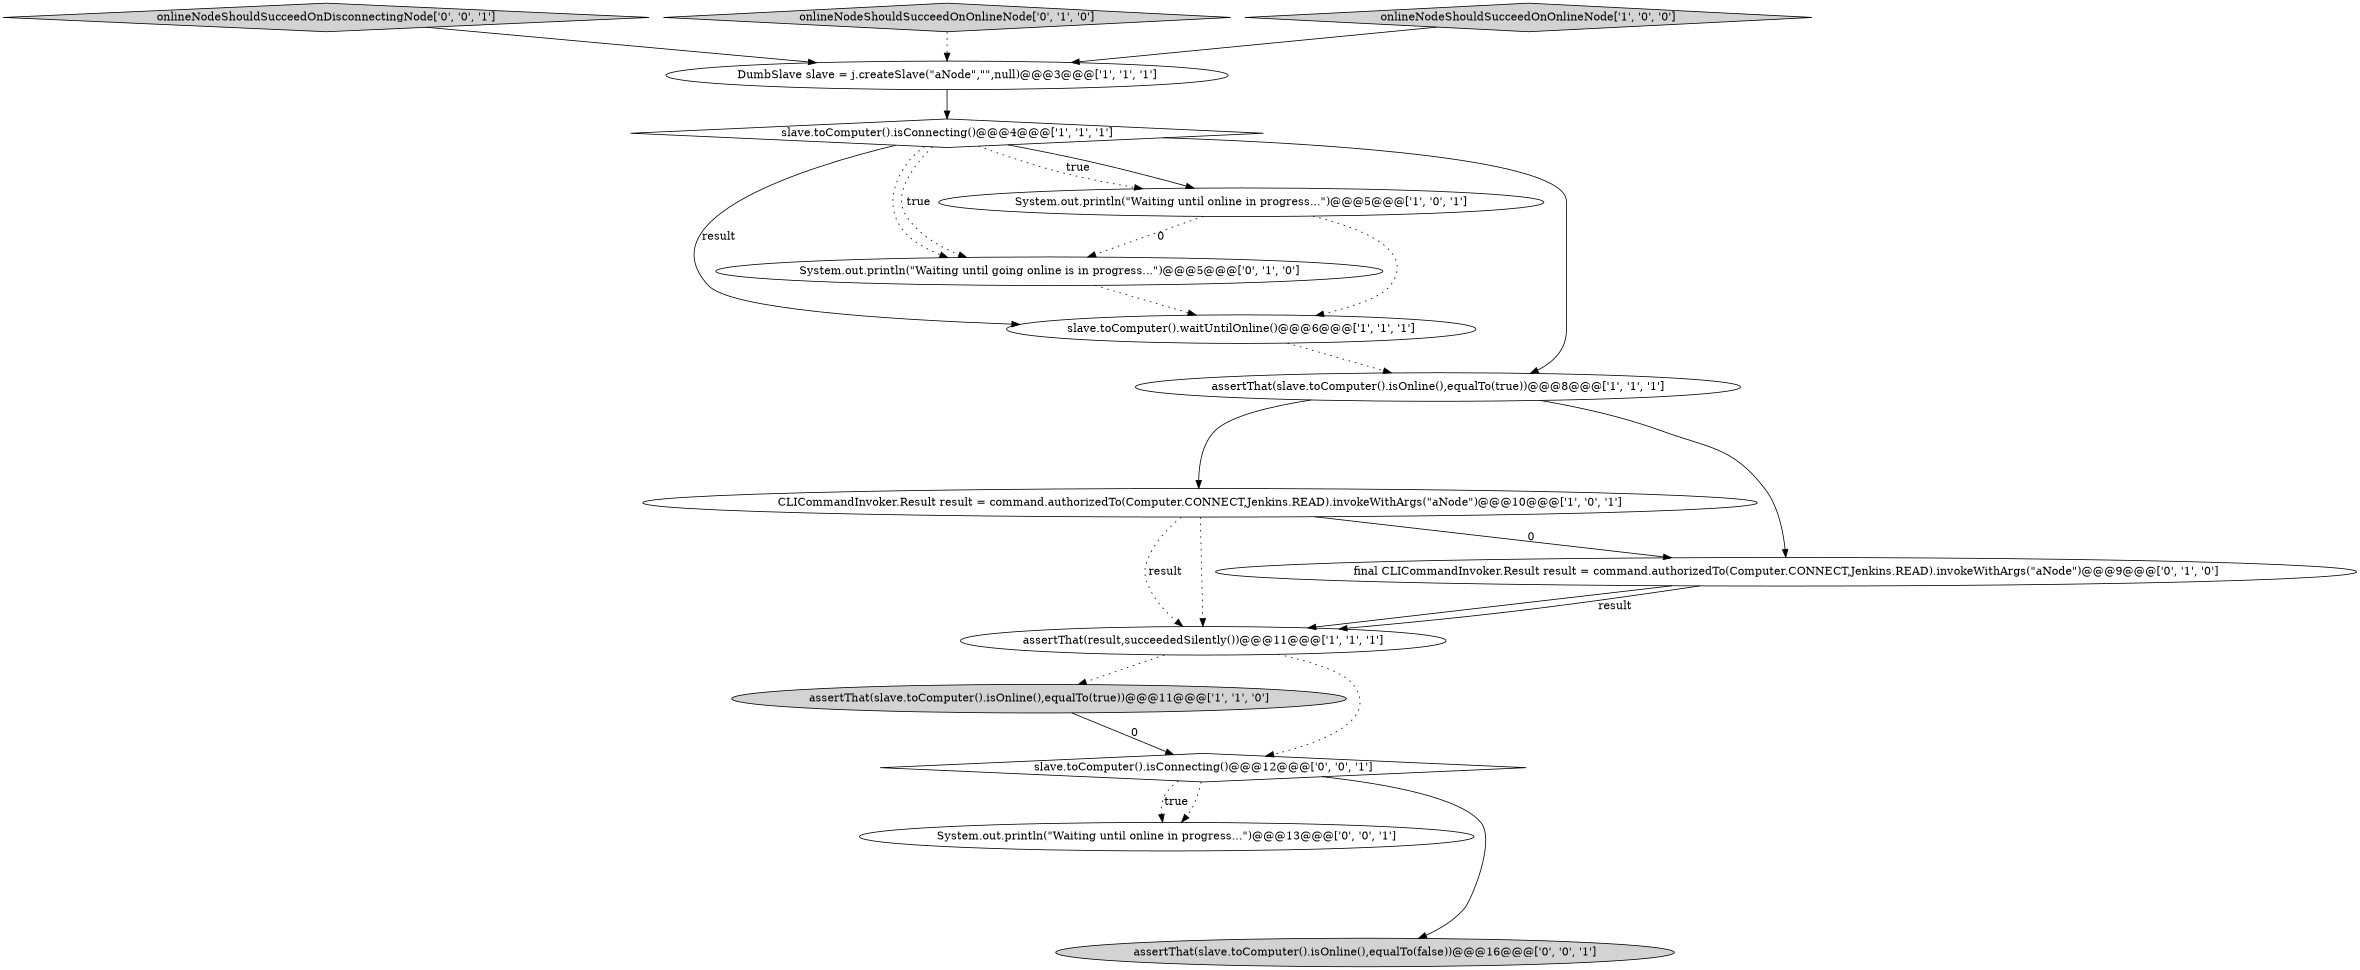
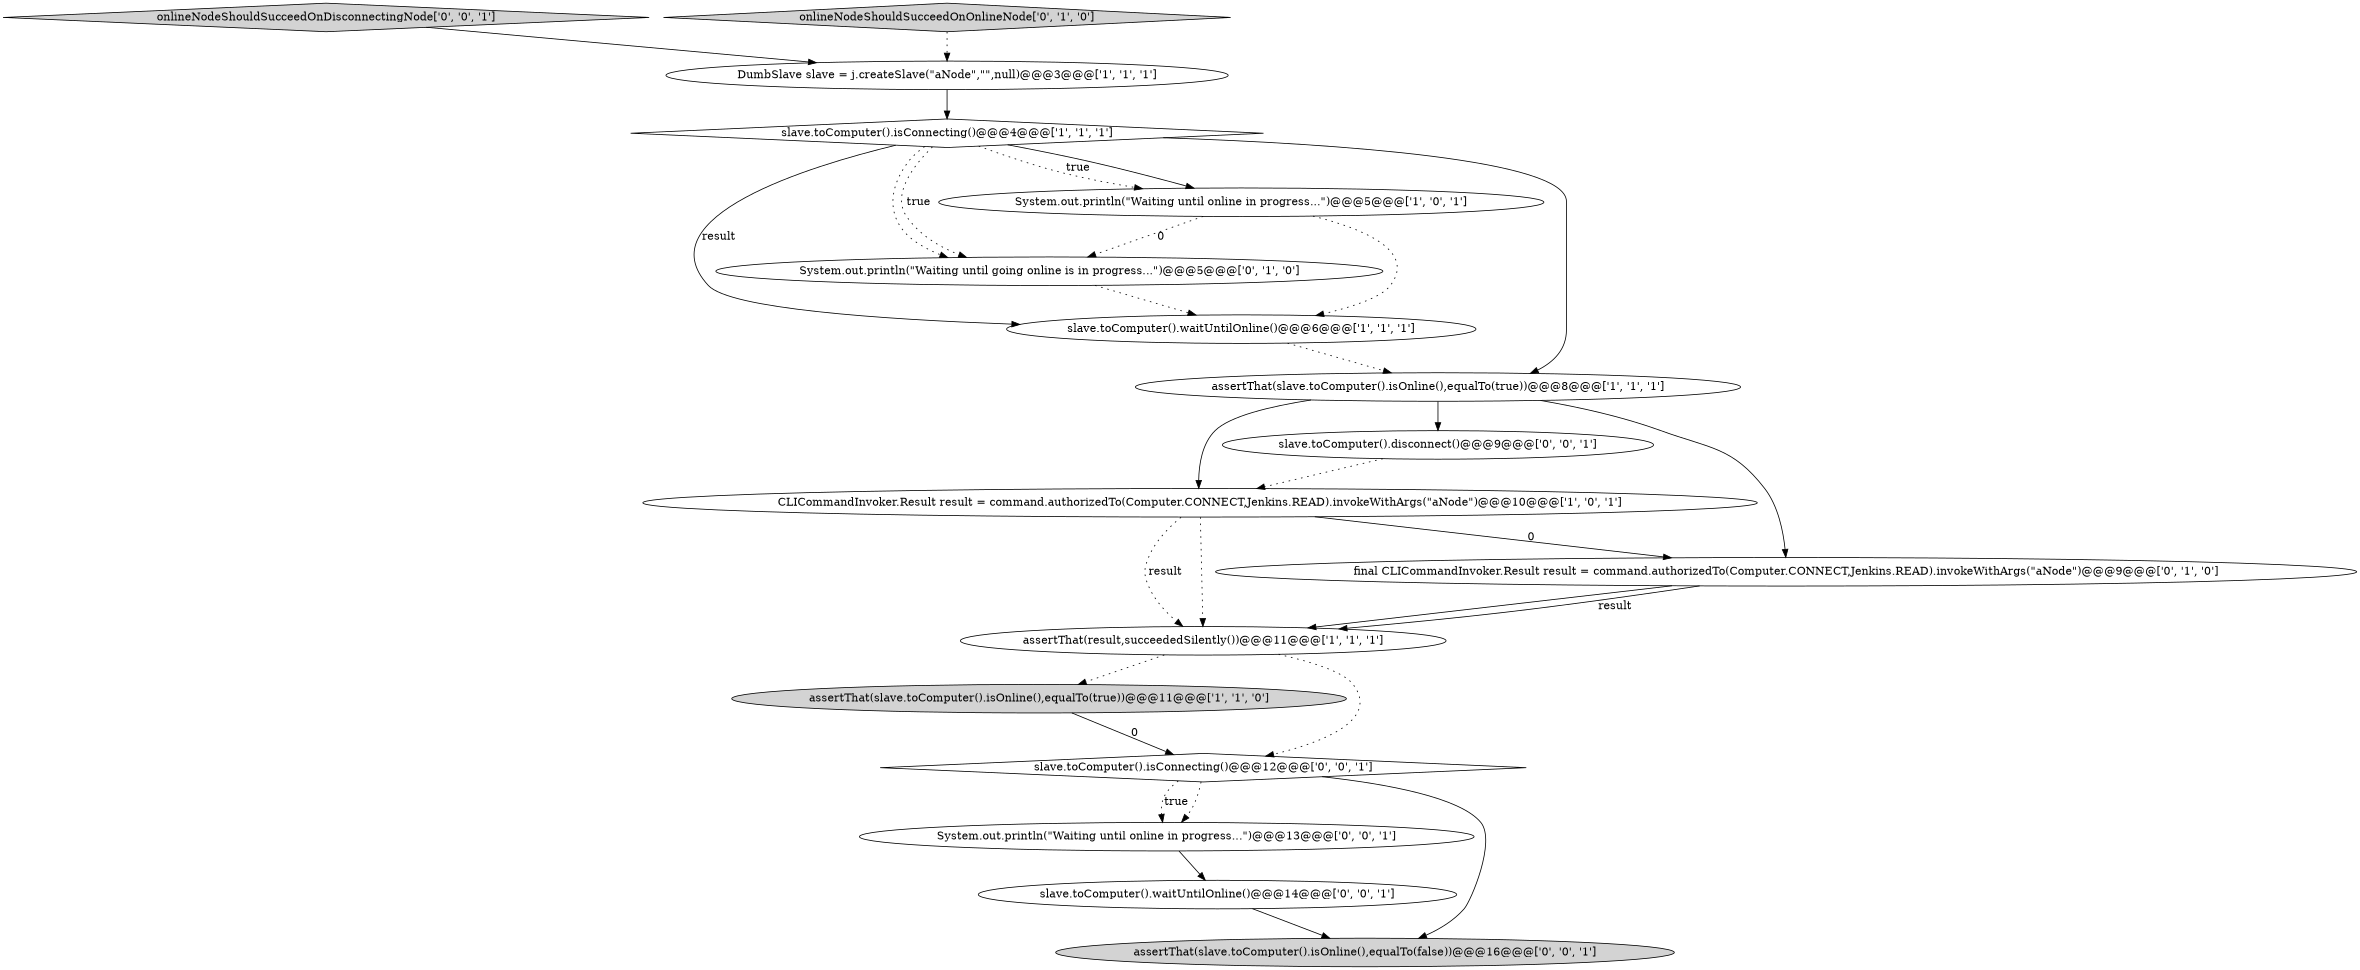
node "onlineNodeShouldSucceedOnOnlineNode['1', '0', '0']": removed
node "slave.toComputer().disconnect()@@@9@@@['0', '0', '1']": added
node "slave.toComputer().waitUntilOnline()@@@14@@@['0', '0', '1']": added
